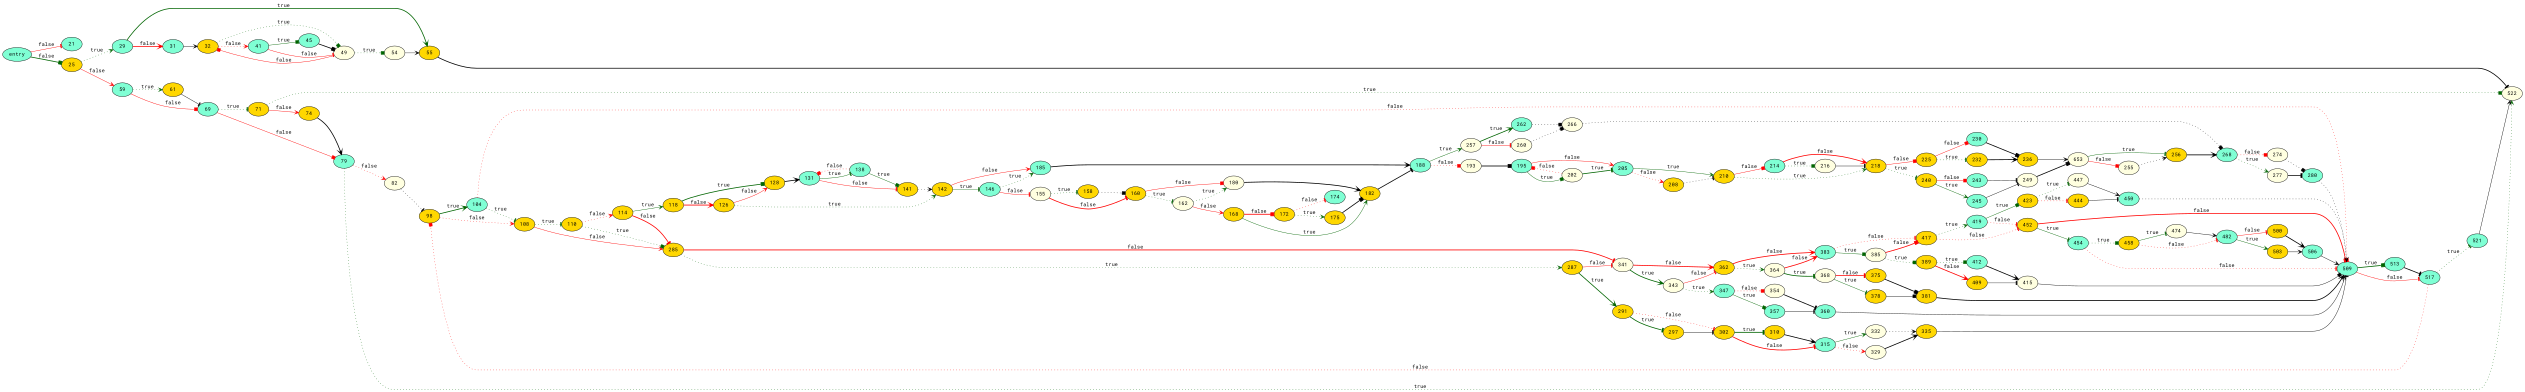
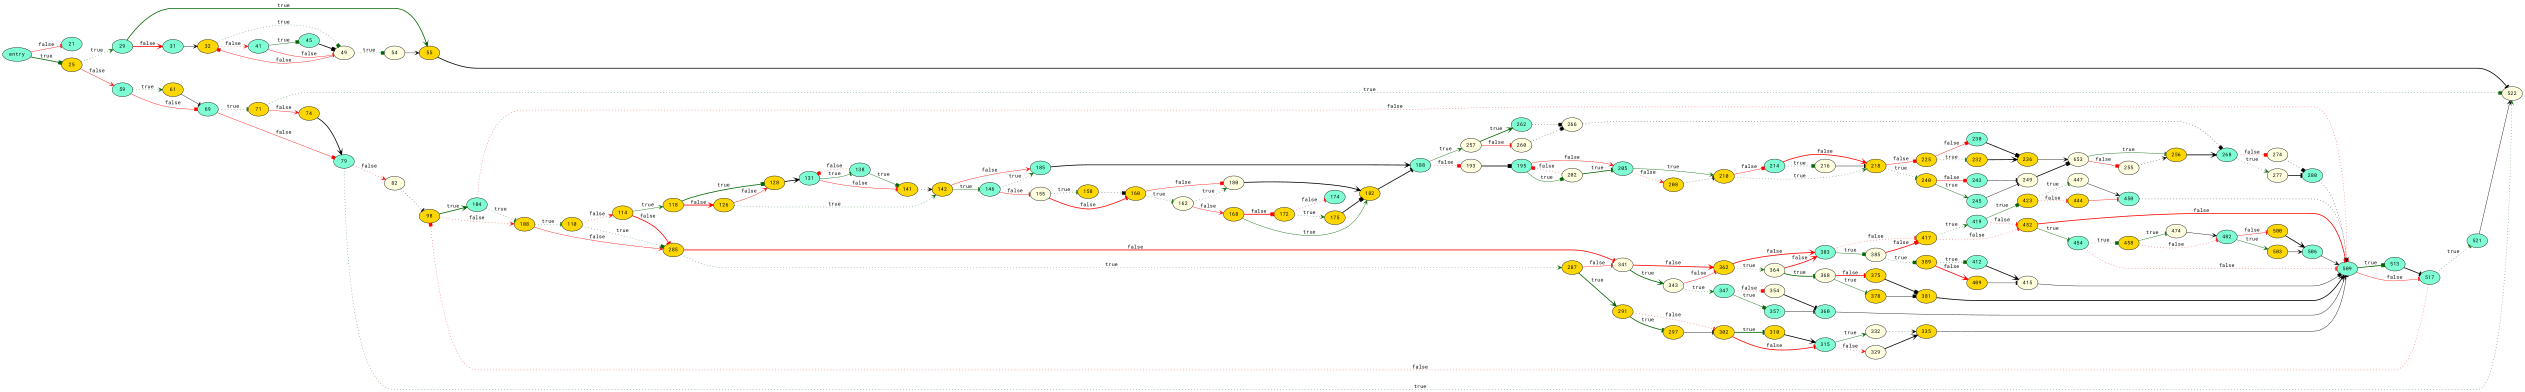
edge "entry" -> "25": label "false" -> "true"
edge "444" -> "450": color black -> red
